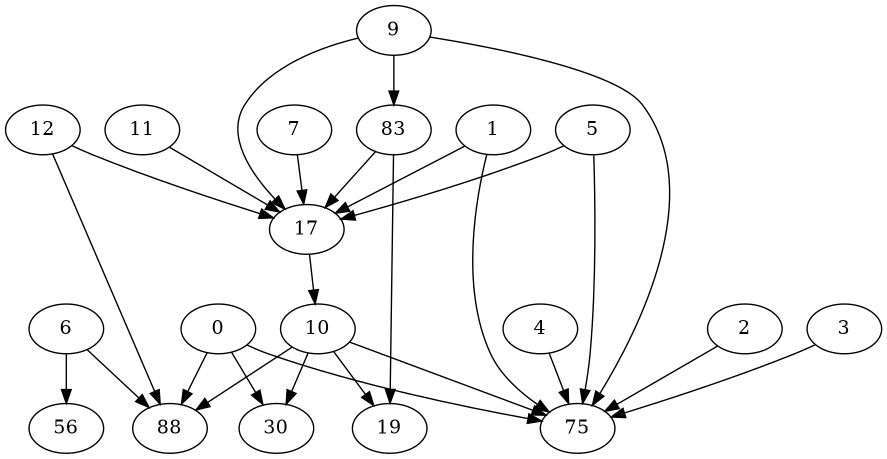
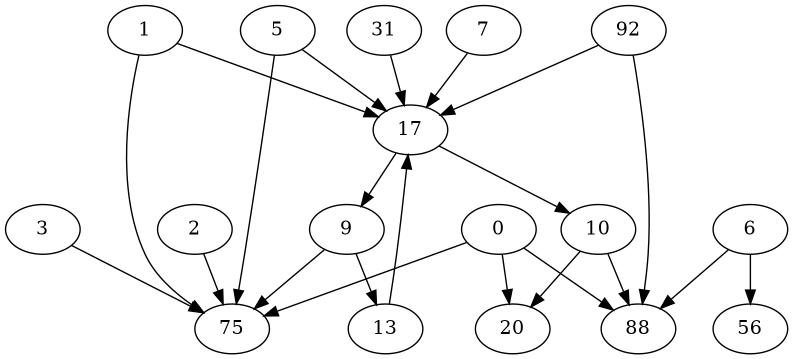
edge "9" -> "17": reversed
node "12": label "12" -> "92"
node "11": label "11" -> "31"
node "83": label "83" -> "13"
node "4": removed
edge "10" -> "75": removed
node "30": label "30" -> "20"
node "19": removed
